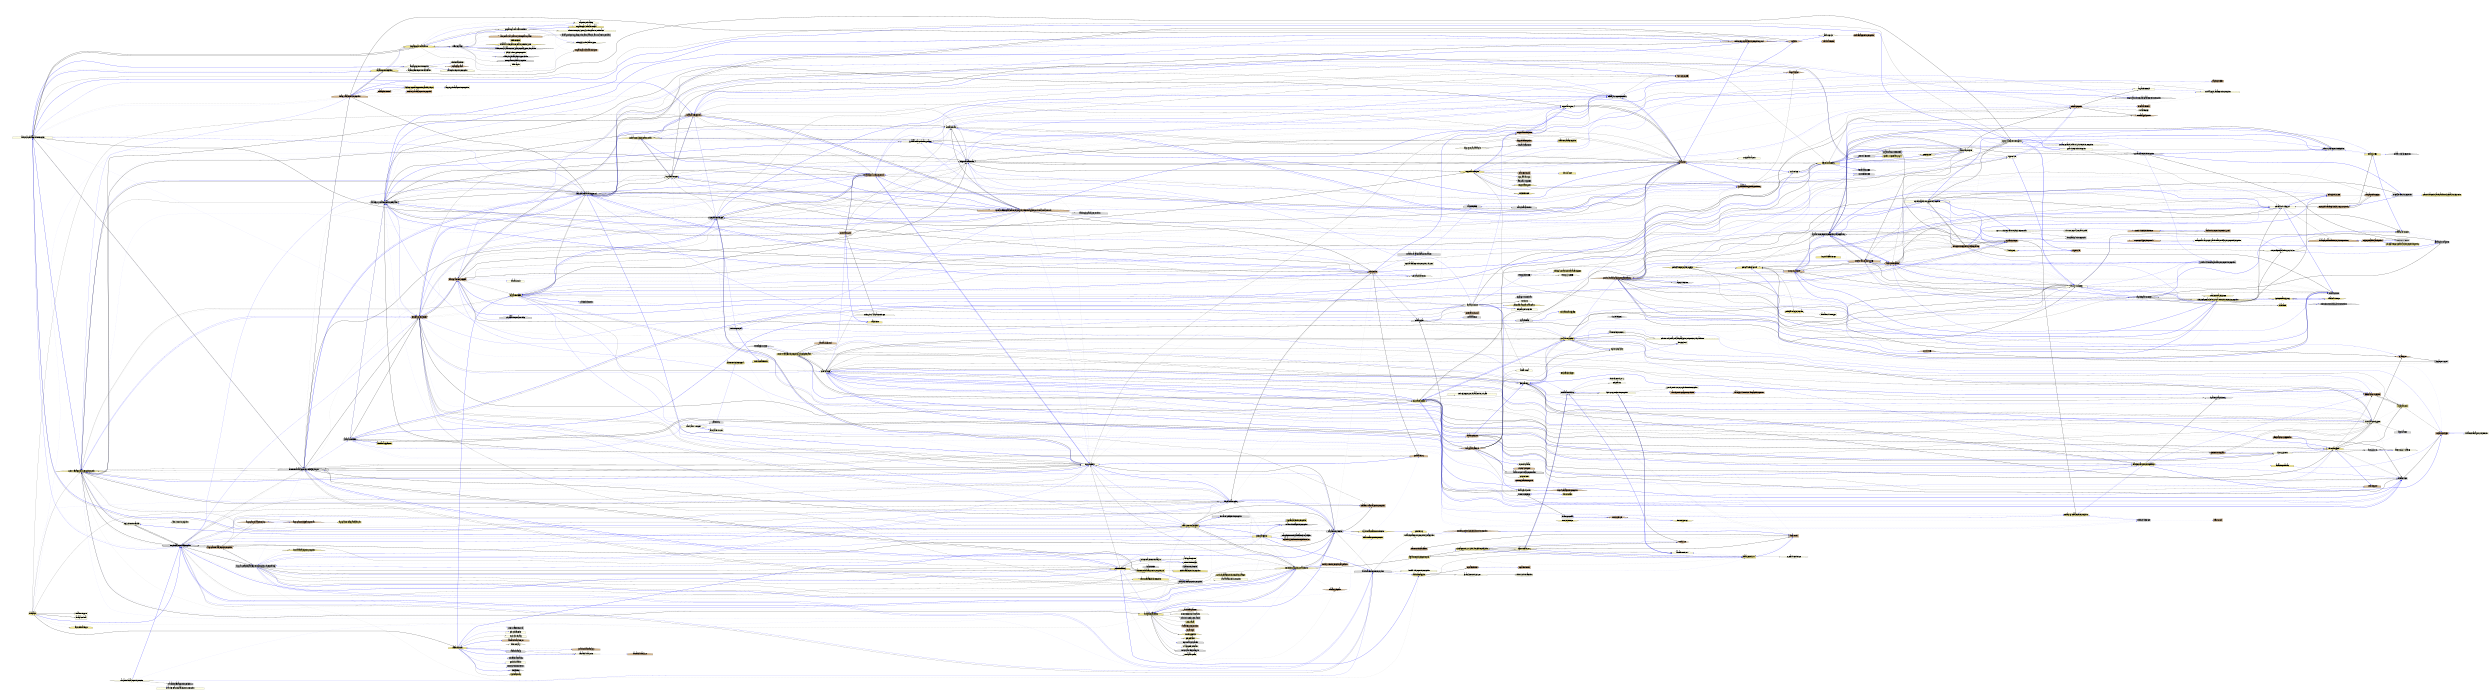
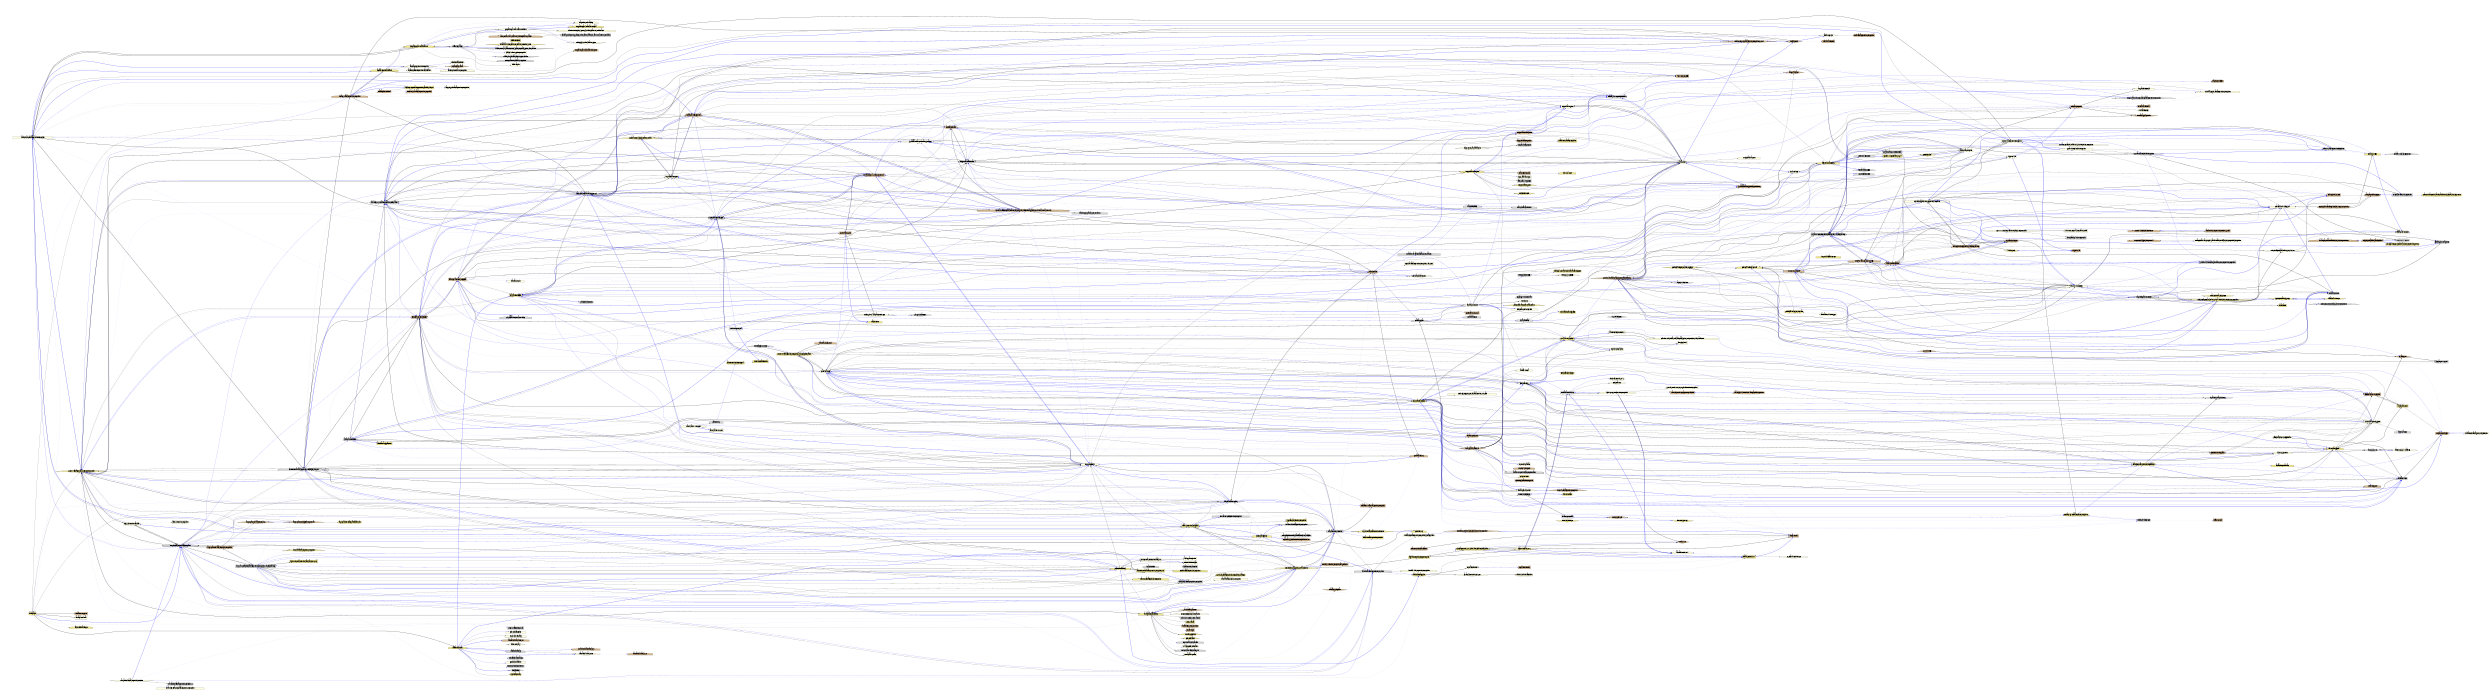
node "usef-kh/fer": label "usef-kh/fer" -> "usef-kh/speech"
node "taoyafan/emotion_recognition": label "taoyafan/emotion_recognition" -> "taoyafan/emotion_liweiliwei"
node "cassiePython/Expression-Recognition": label "cassiePython/Expression-Recognition" -> "cassiePython/Behavior-Recognition"
node "amirhfarzaneh/dacl": fillcolor lightyellow -> tan
node "yaoing/DAN": fillcolor tan -> lightyellow
edge "Trunpm/AKMNet-Micro-Expression" -> "HeyingGithub/Baseline-project-for-MEGC2020_spotting": now "Trunpm/AKMNet-Micro-Expression" -> "crane-papercode/ICE-GAN"
node "JayShaun/MICRO-Expression-Recognition-with-deep-learning": label "JayShaun/MICRO-Expression-Recognition-with-deep-learning" -> "JayShaun/MICRO-Expression-HaoliangZhou-with-deep-learning"
node "yh1226/CompactFER": added
node "AffectAnalysisGroup/AFARtoolbox": fillcolor tan -> lightyellow
edge "otaha178/Emotion-recognition" -> "maelfabien/Multimodal-Emotion-Recognition": now "otaha178/Emotion-recognition" -> "npinto/fer2013"
node "ifp-uiuc/do-neural-networks-learn-faus-iccvw-2015": added
node "co60ca/EmotionNet": fillcolor tan -> lightyellow
edge "JostineHo/mememoji" -> "amineHorseman/facial-expression-recognition-svm": reversed
node "vitoralbiero/img2pose": fillcolor lightyellow -> tan
